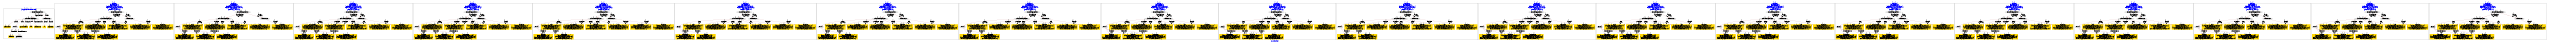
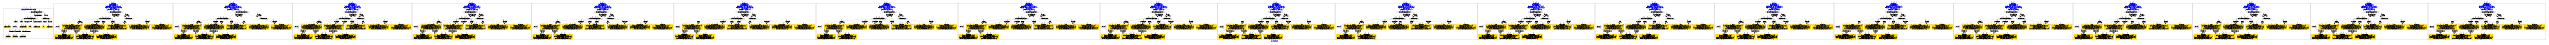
node "Artwork_Details": label "Artwork_Details" -> "Image_Details"
node "birthDate": added
node "Artist_Name": fillcolor lightgray -> gold
